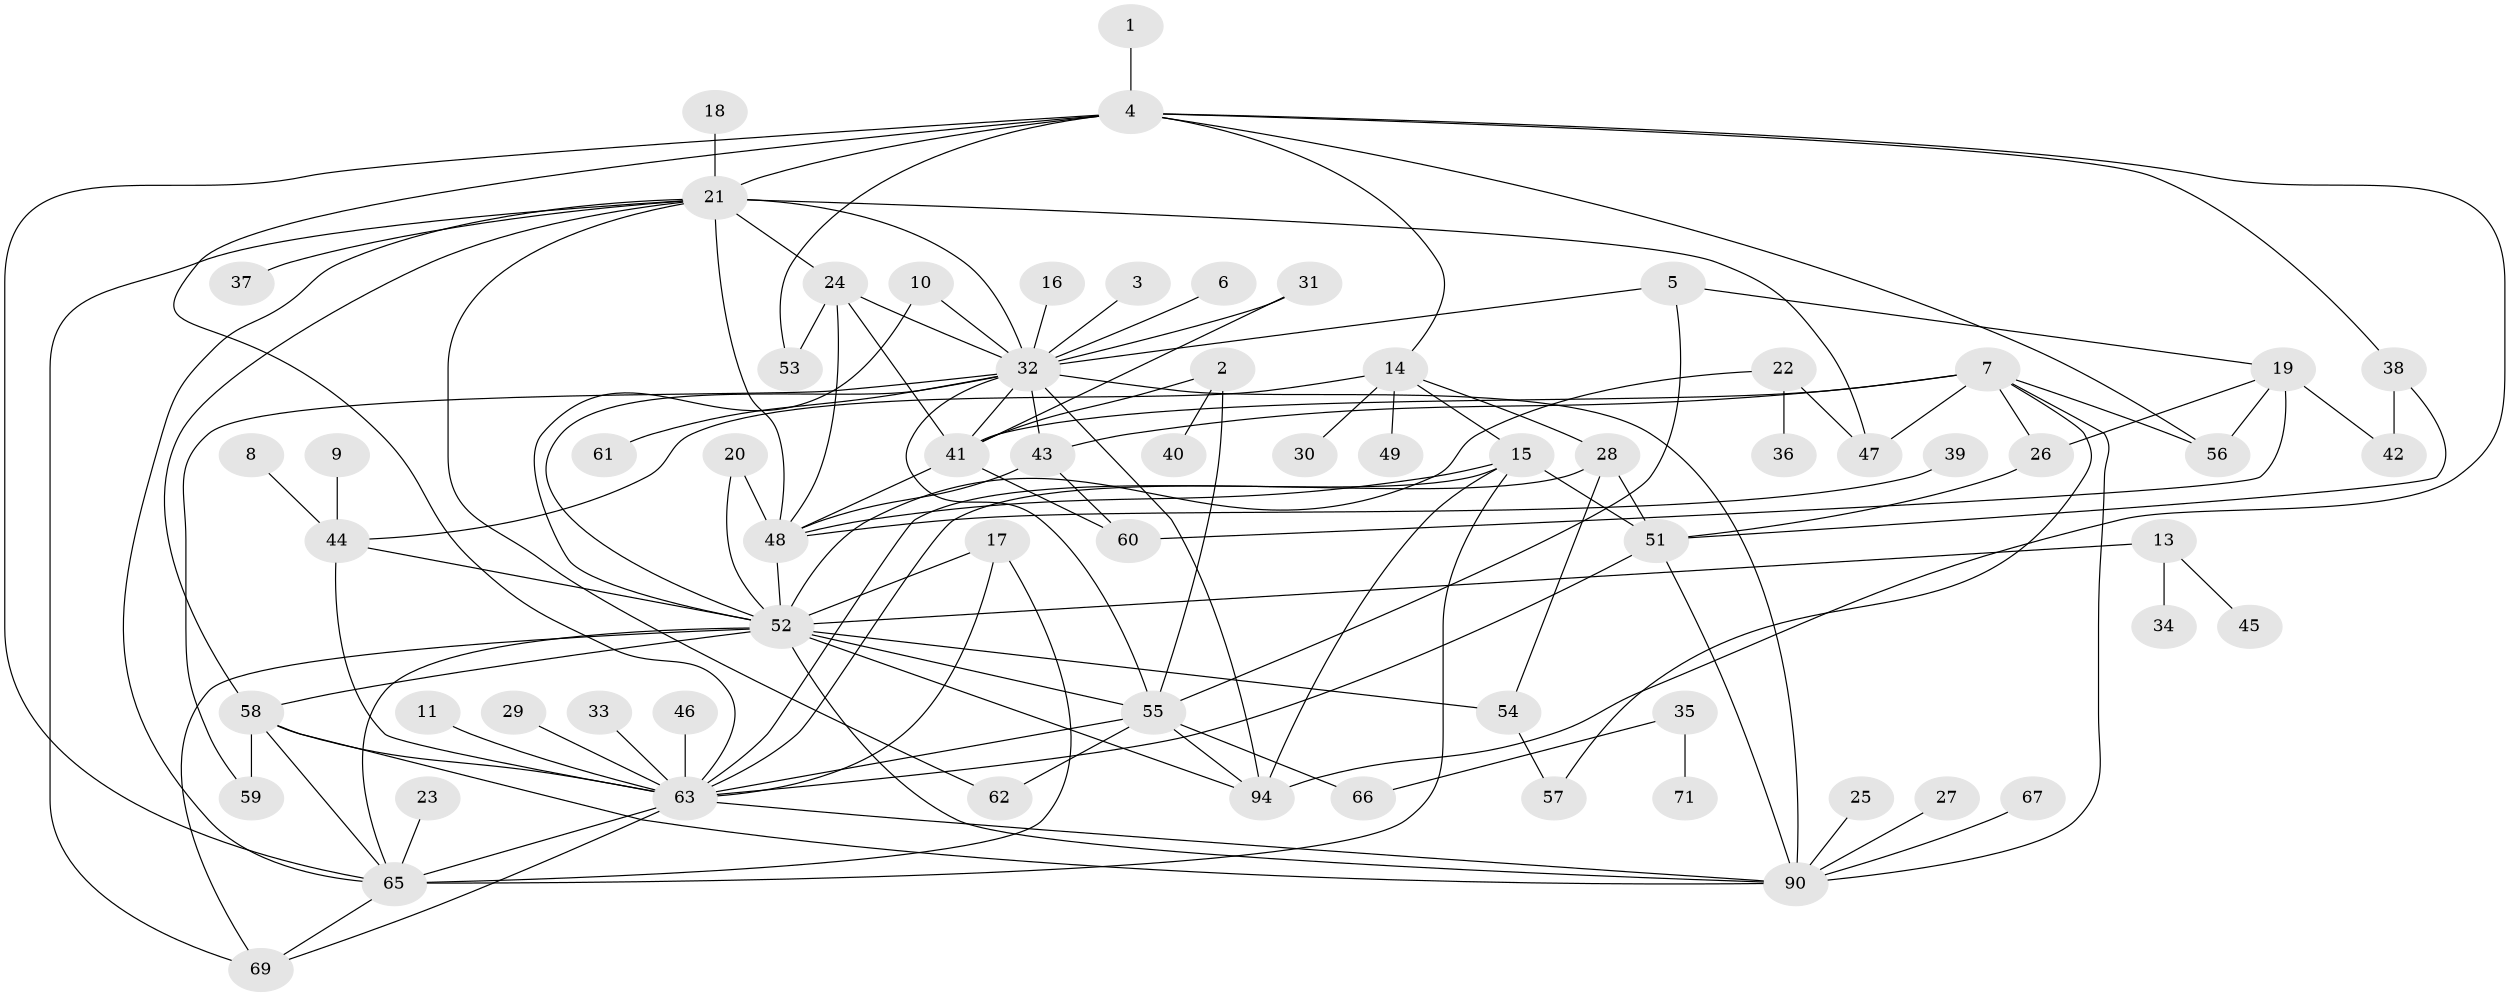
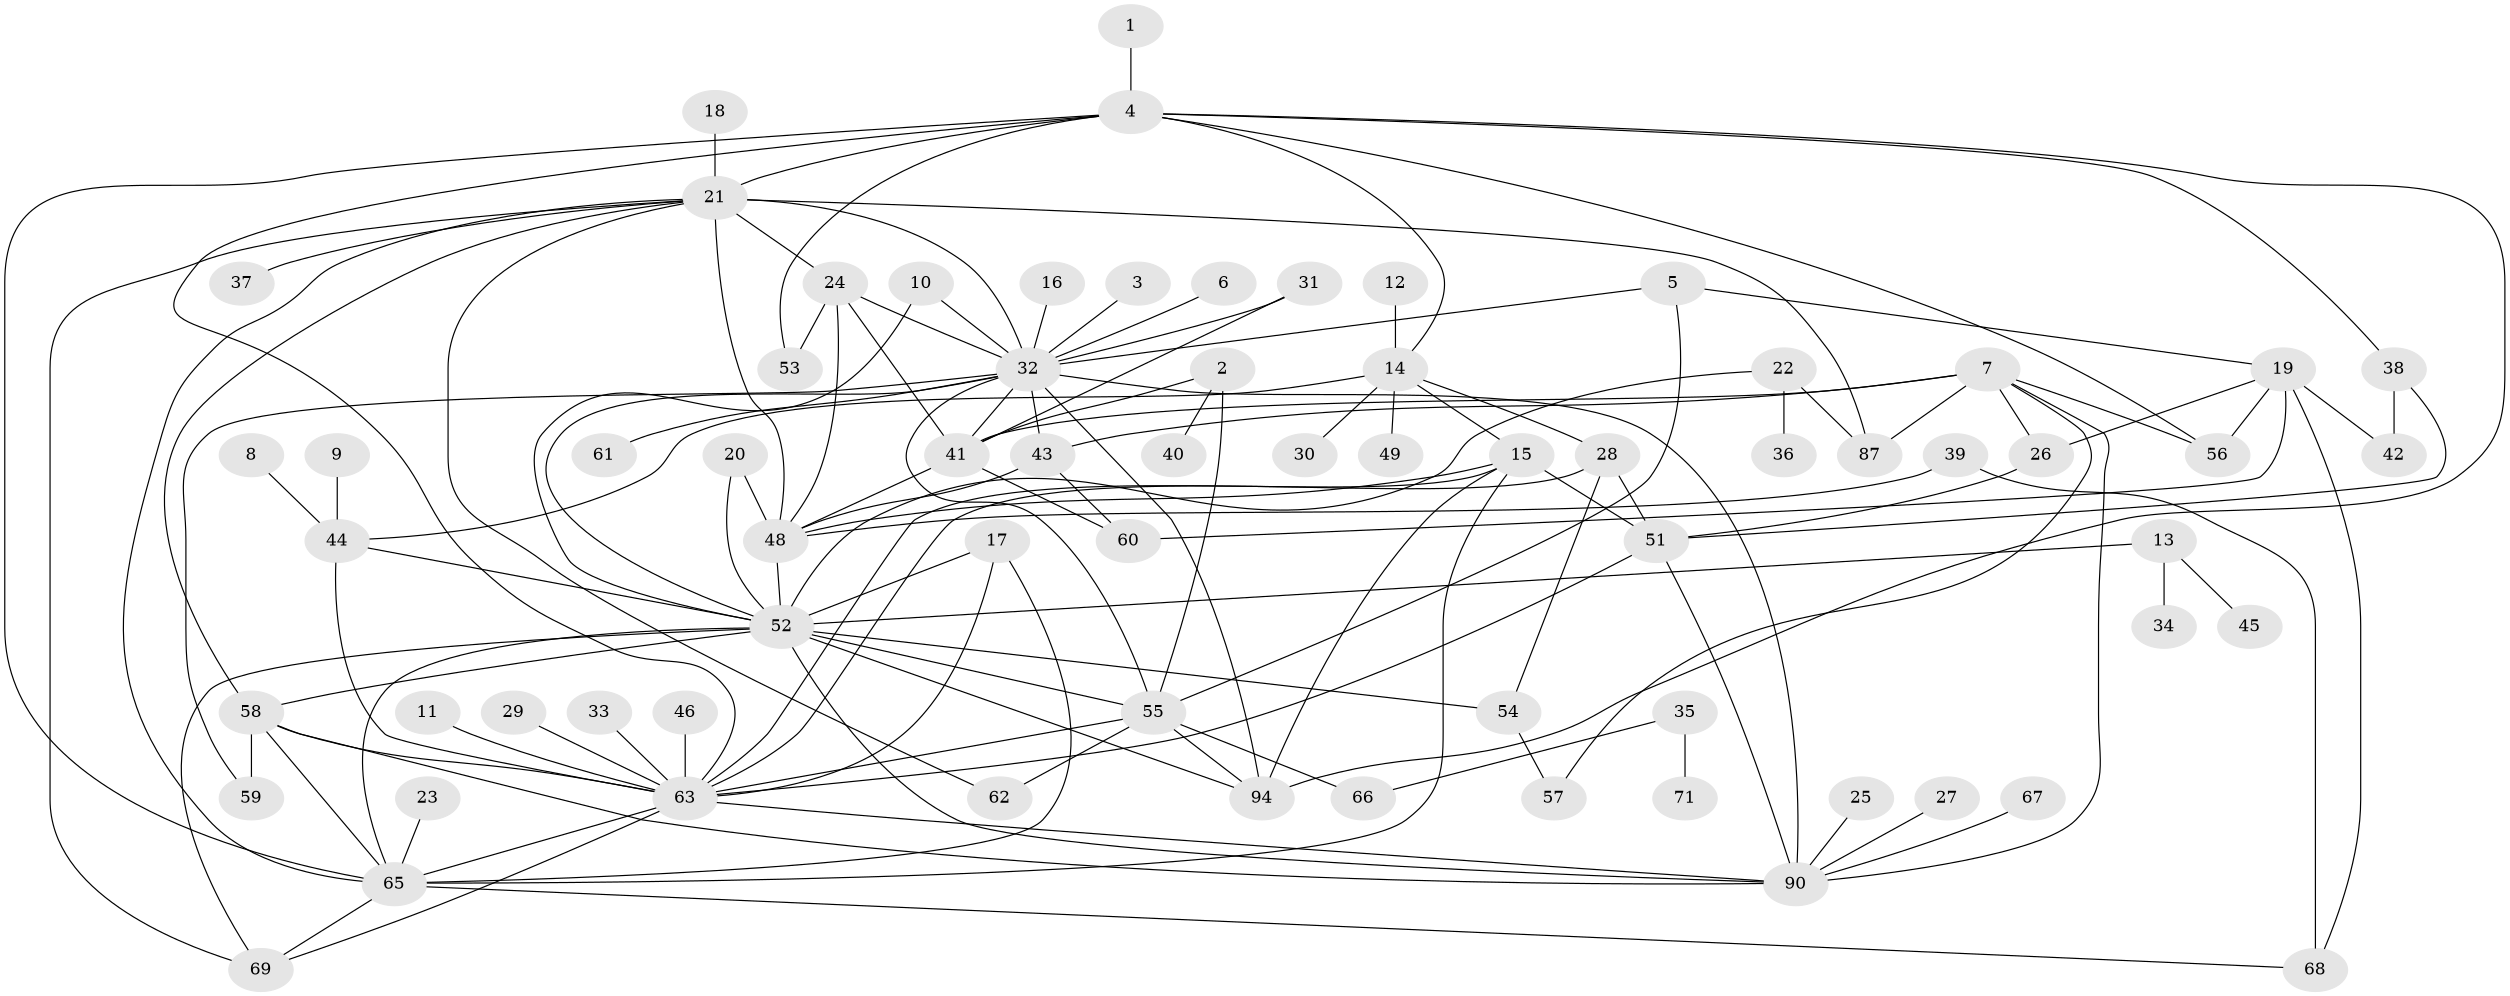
node "12": added
node "47": label "47" -> "87"
node "68": added
